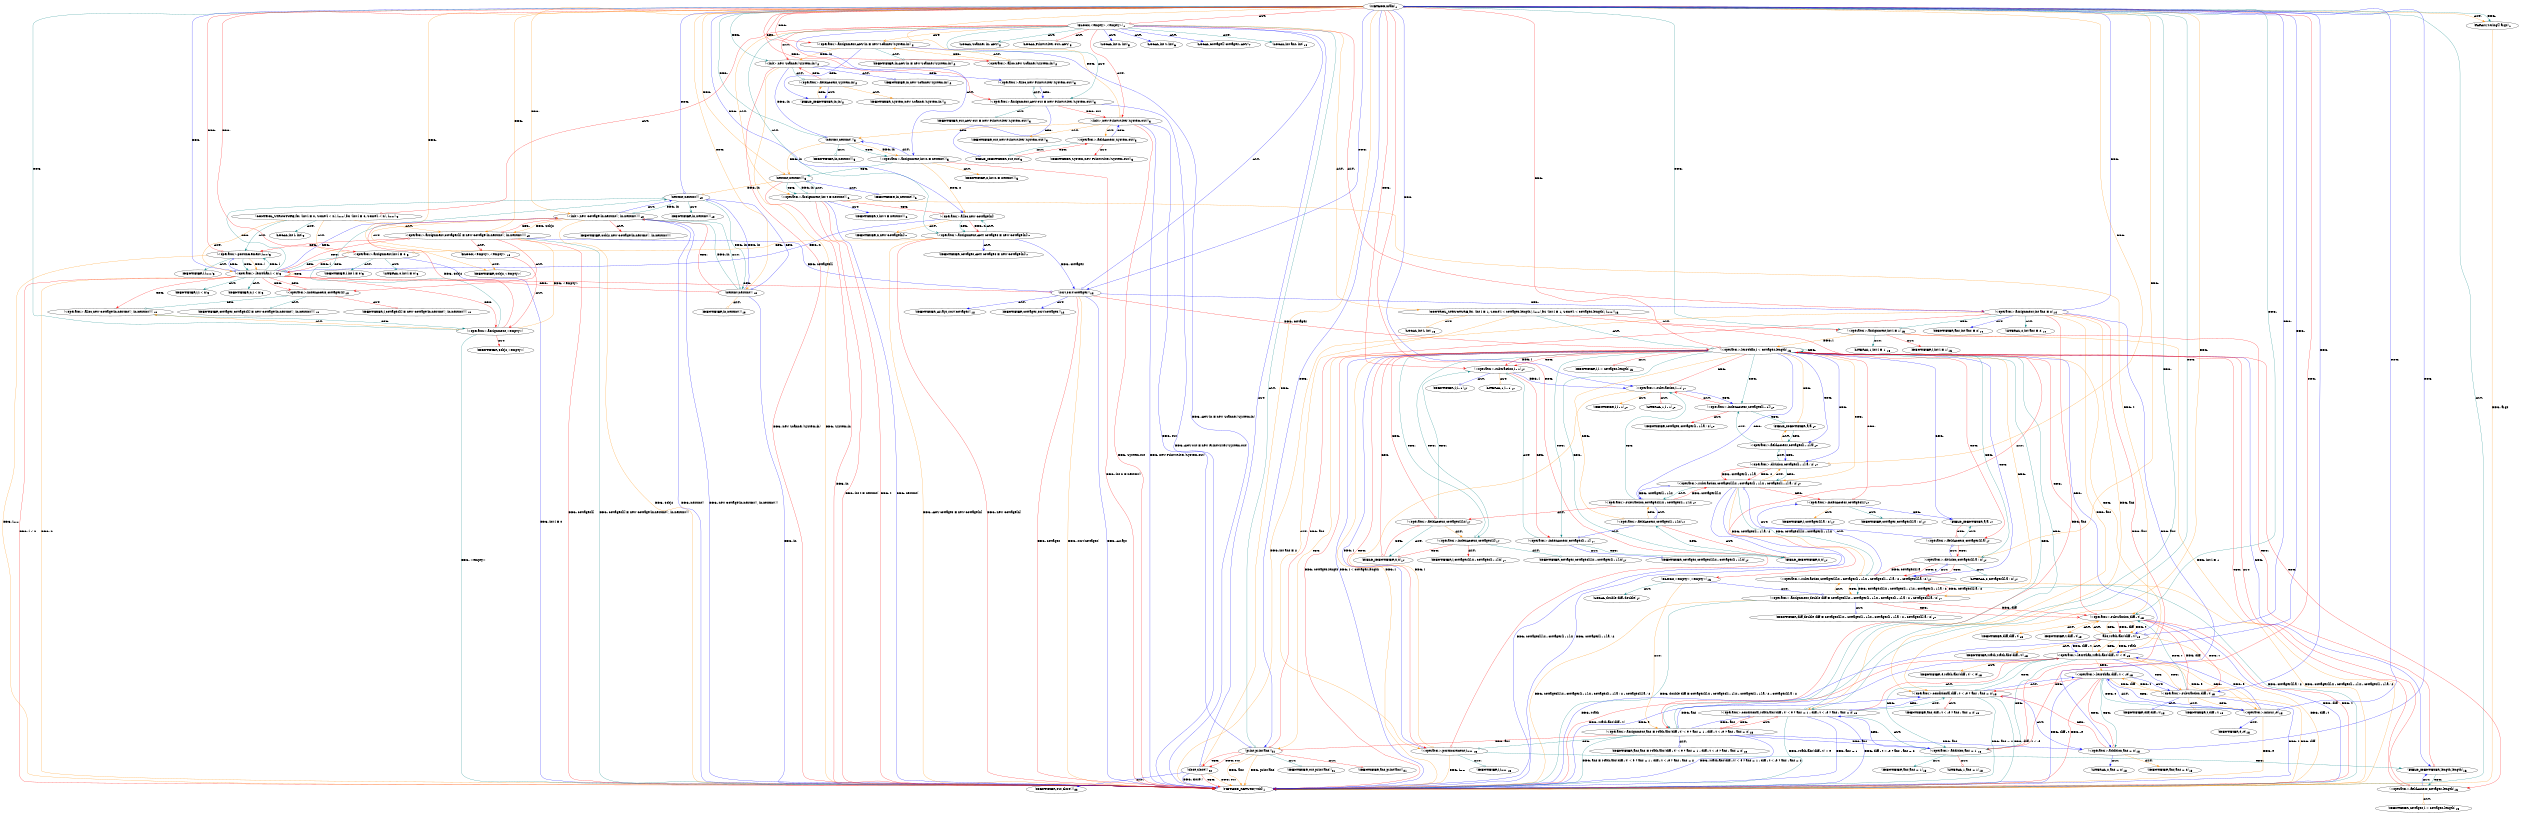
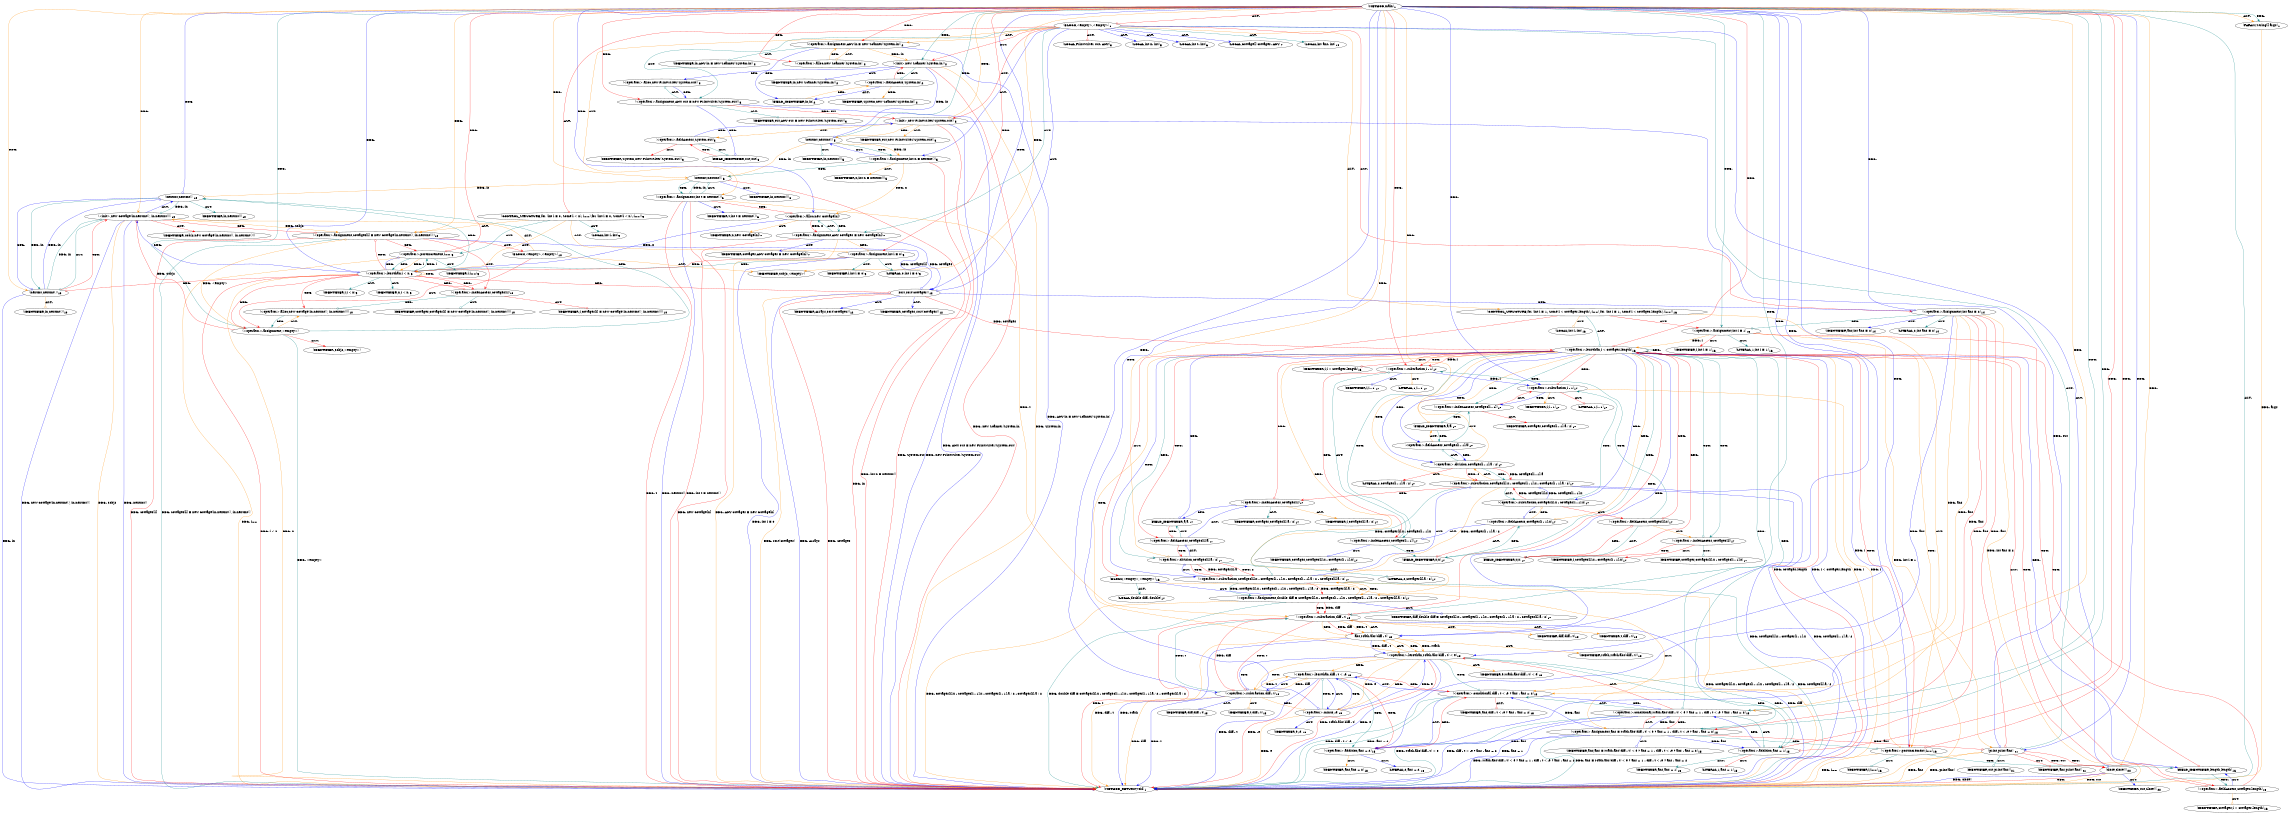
edge "(<operator>.addition,ans + 2)" -> "(METHOD,main)": reversed
node "(LOCAL,Scanner in: ANY)": removed
edge "(<operator>.fieldAccess,System.in)" -> "(IDENTIFIER,System,new Scanner(System.in))": label "AST: " -> "CDG: "
node "(LITERAL,2,cottages[i - 1].a / 2)": added
edge "(<operator>.fieldAccess,cottages[i - 1].x)" -> "(<operator>.subtraction,cottages[i].x - cottages[i - 1].x)": arrowhead normal -> odot
